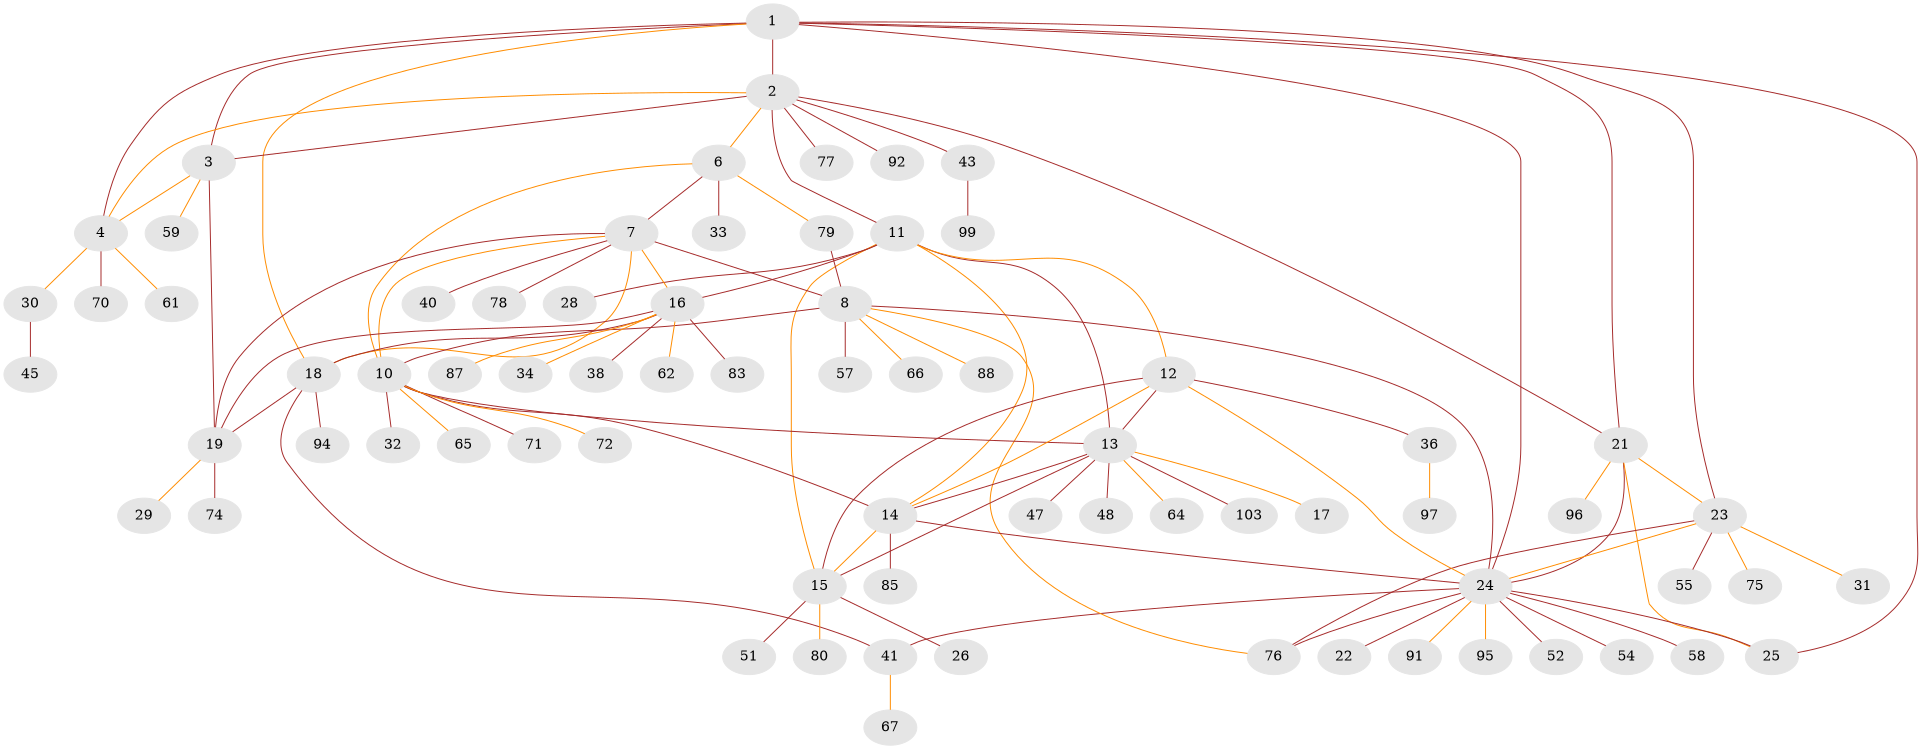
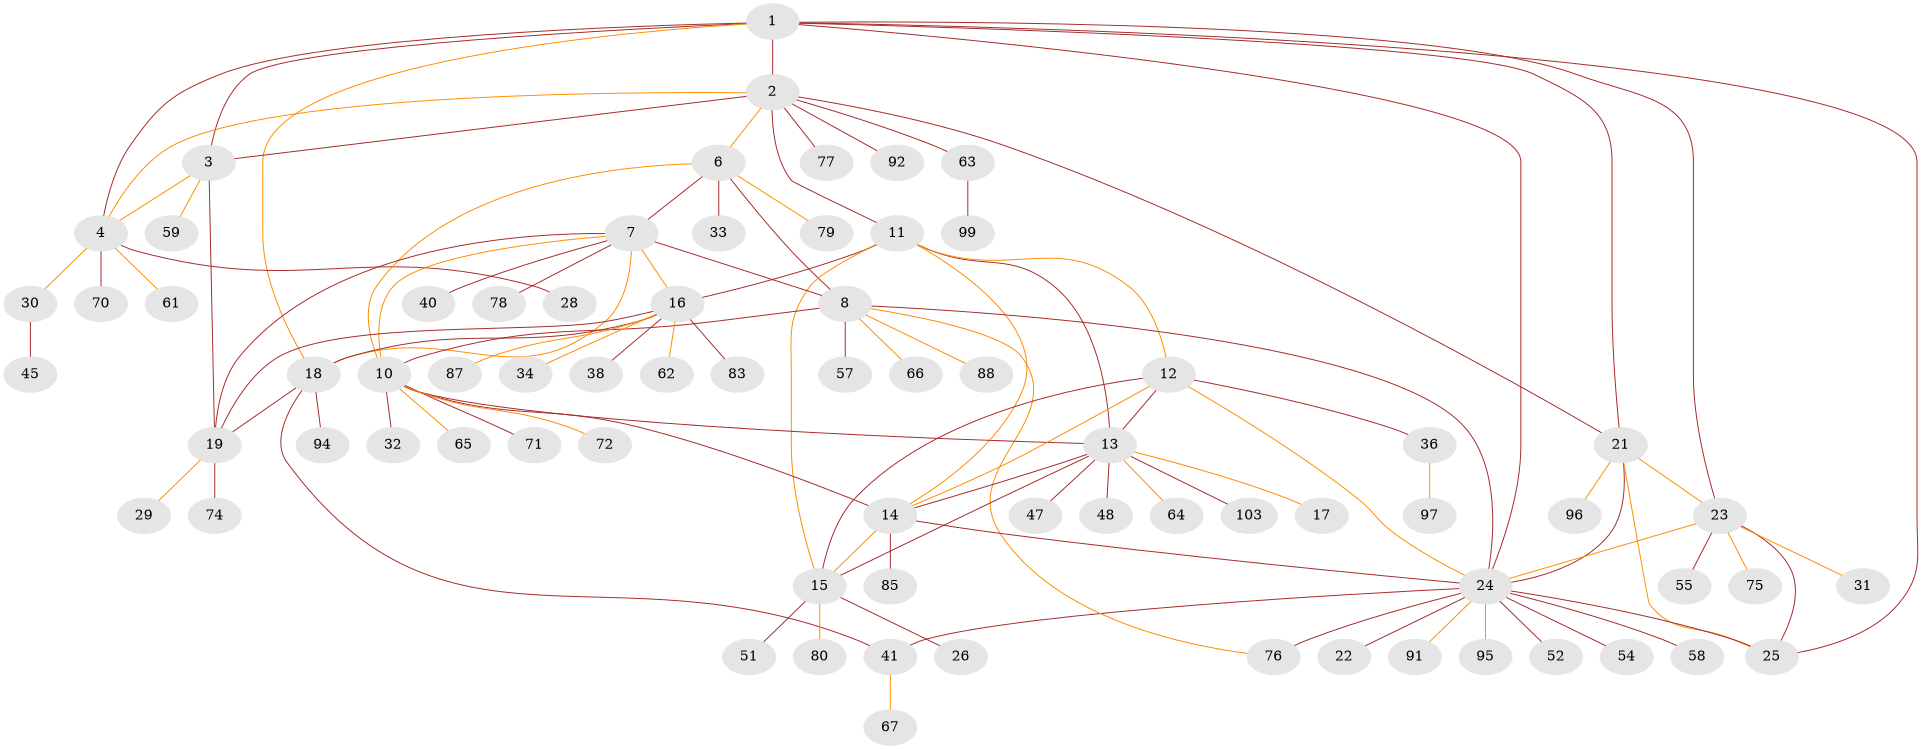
node "43": label "43" -> "63"
edge "79" -- "8": now "6" -- "8"
edge "11" -- "28": now "4" -- "28"
edge "23" -- "76": now "23" -- "25"
